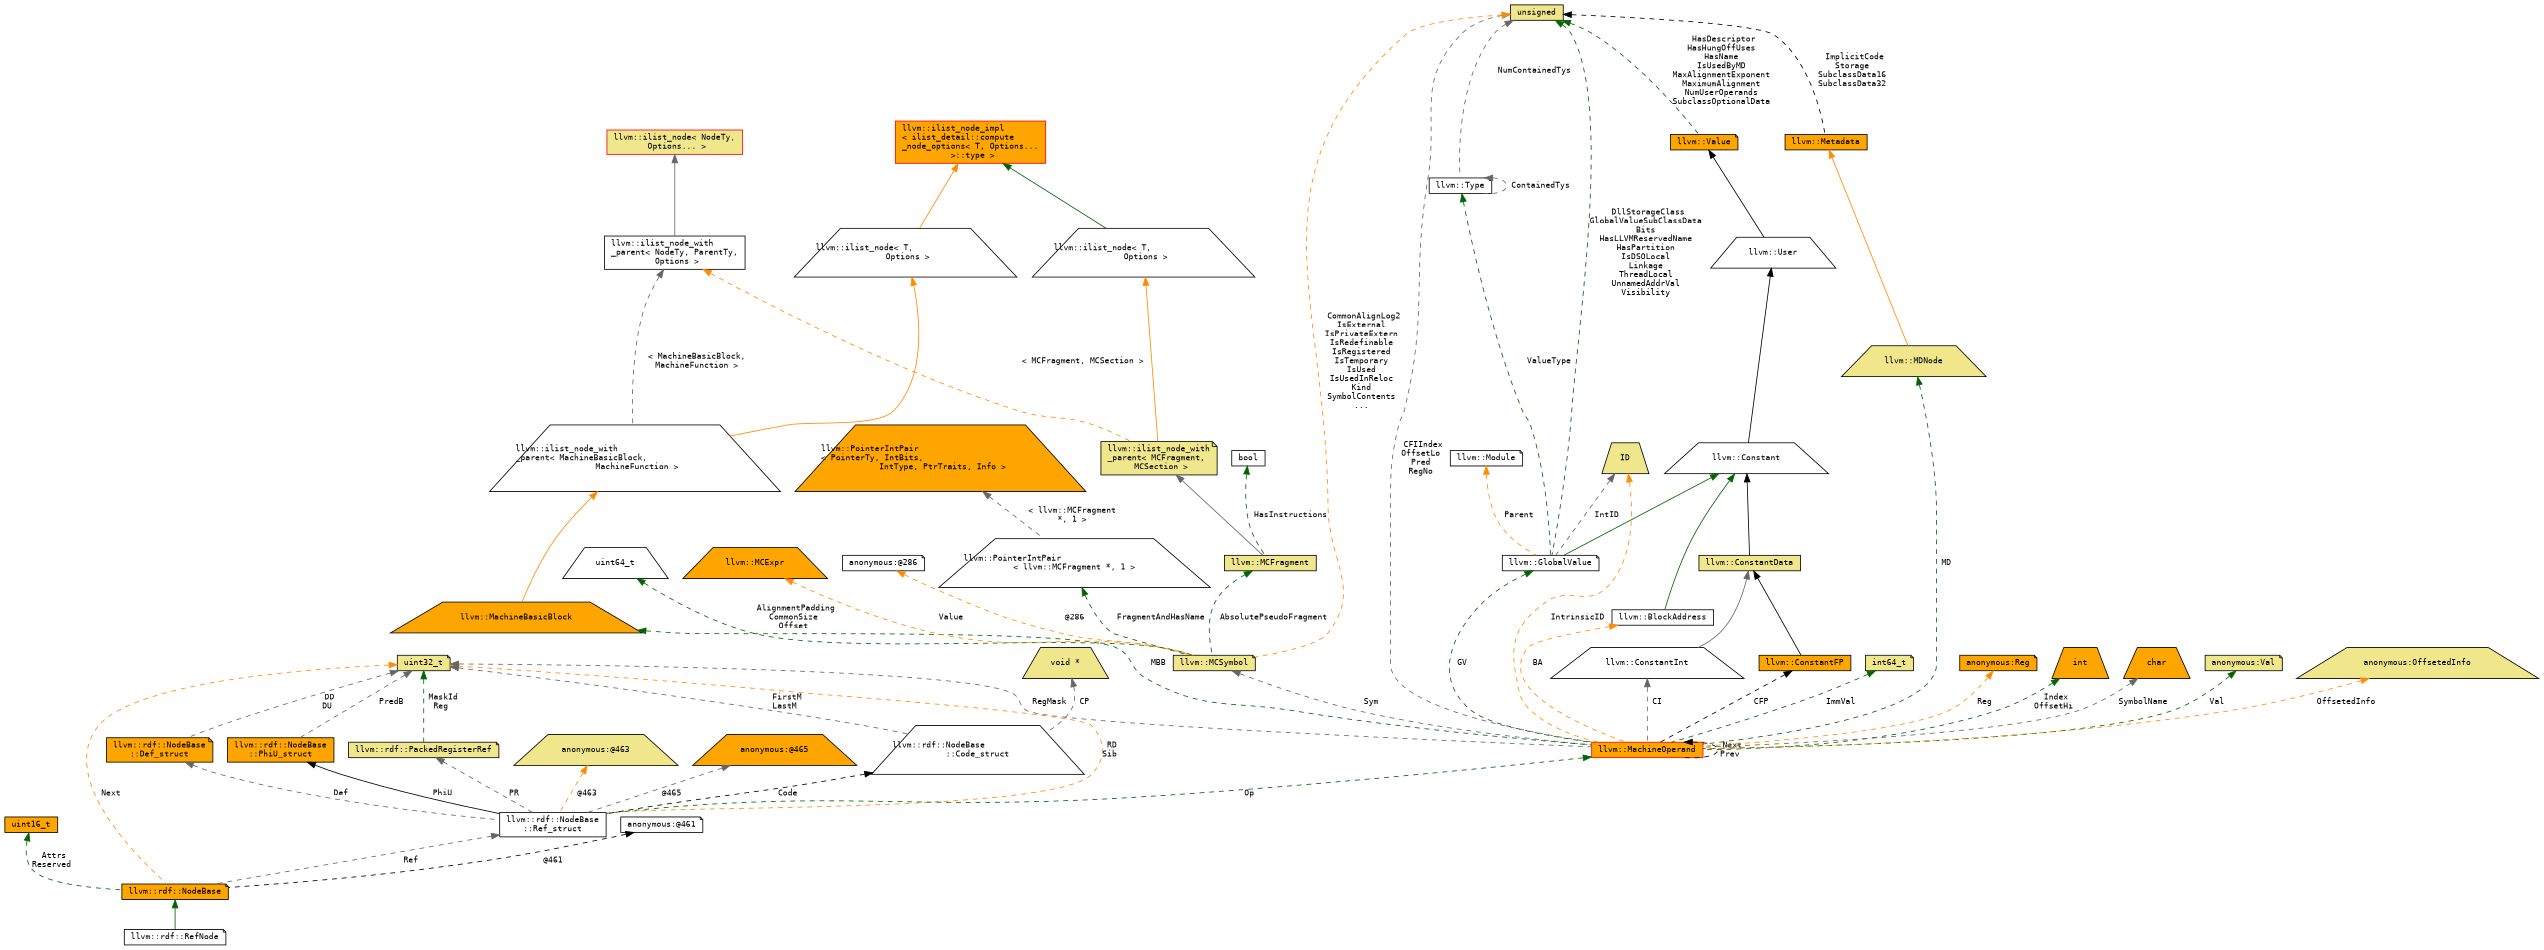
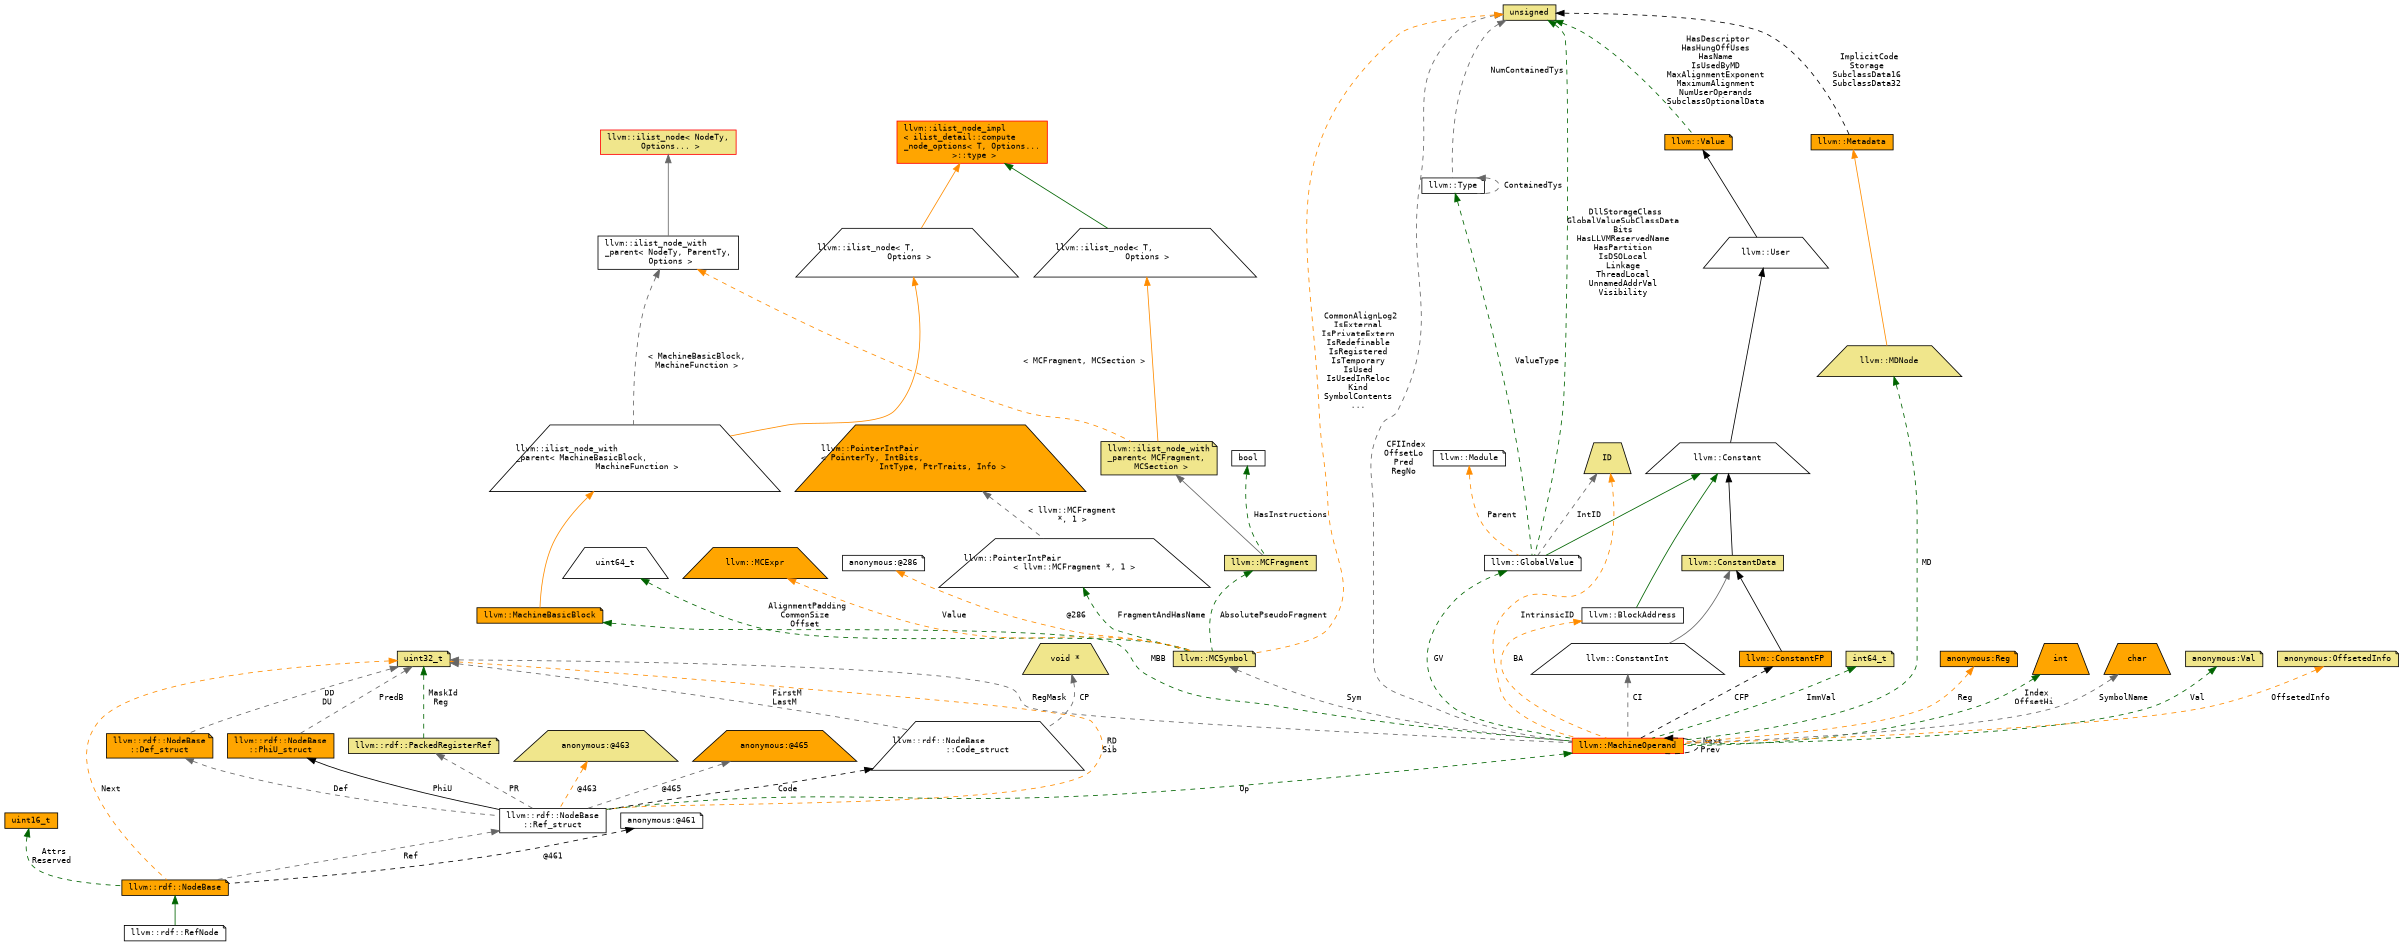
node "llvm::MachineBasicBlock": shape trapezium -> note
node "anonymous:OffsetedInfo": shape trapezium -> note
